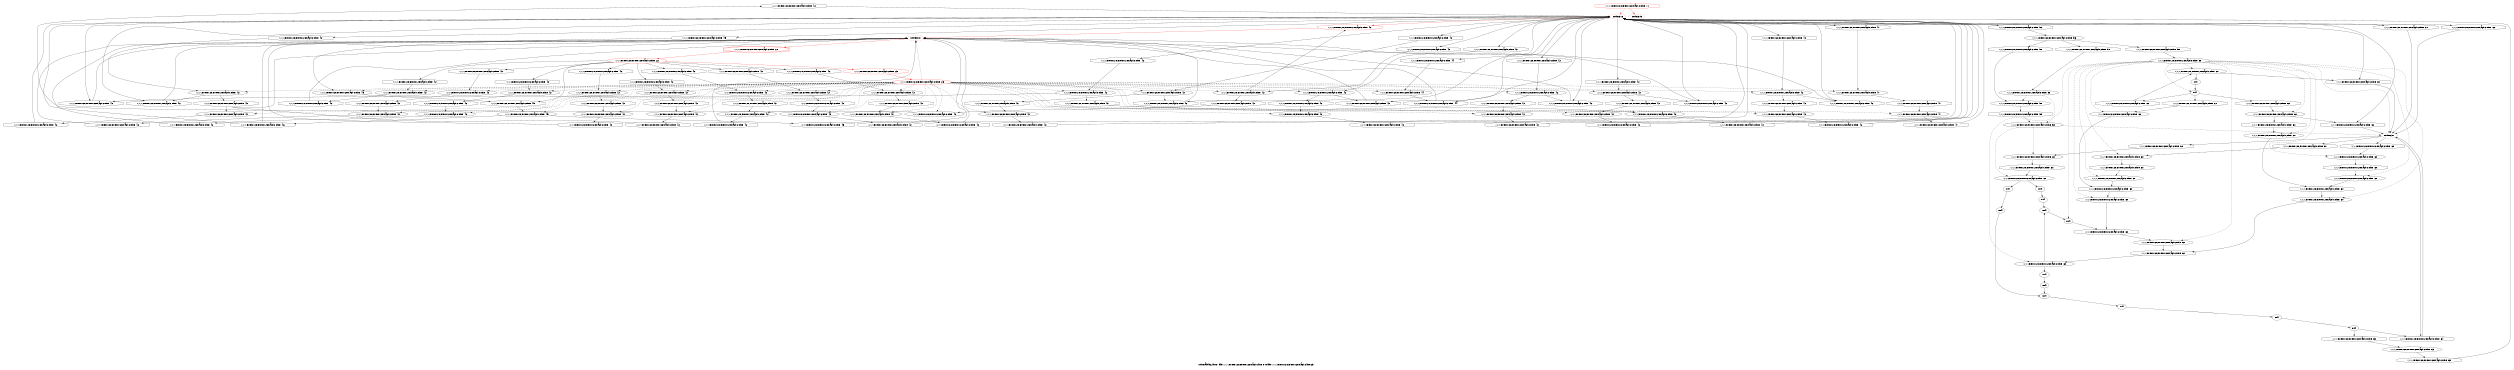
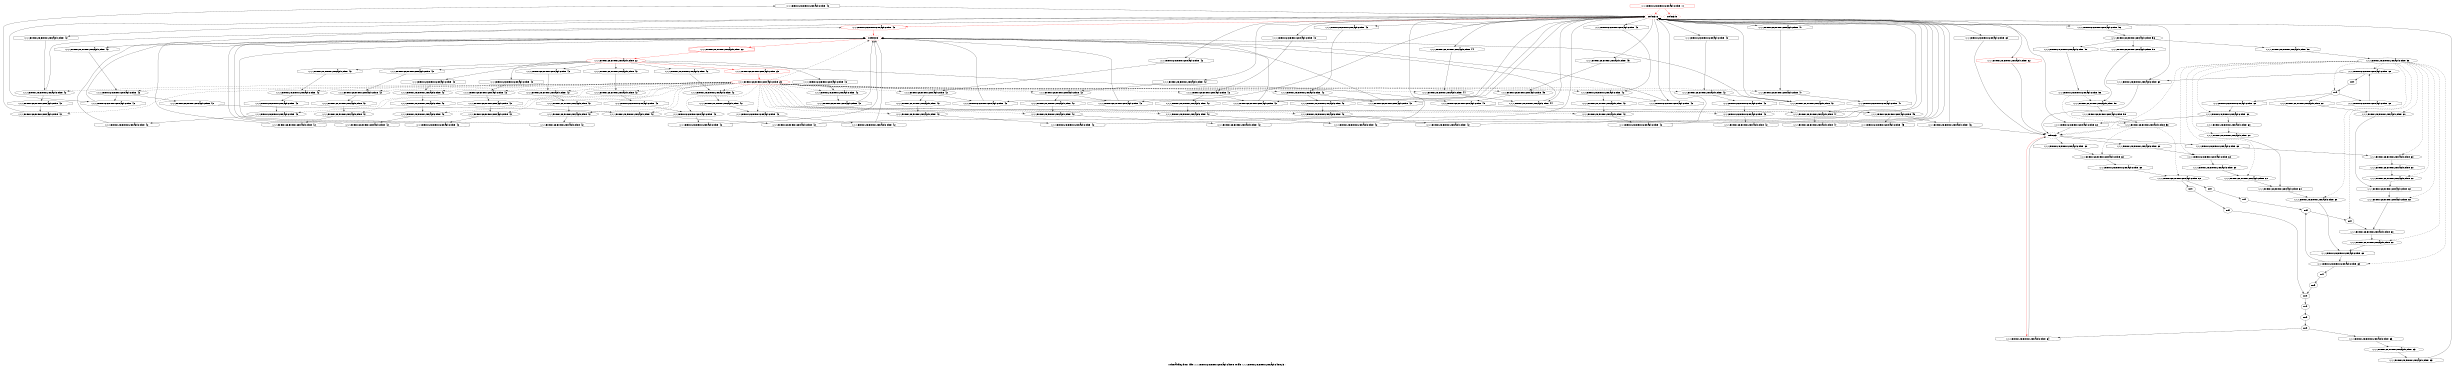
node "../../../Preon128/Preon128A/api.c Line  62": color black -> red
edge "../../../Preon128/Preon128A/api.c Line  46" -> "node_318": now "../../../Preon128/Preon128A/api.c Line  46" -> "node_231"
edge "node_231" -> "../../../Preon128/Preon128A/api.c Line  64": color black -> red
